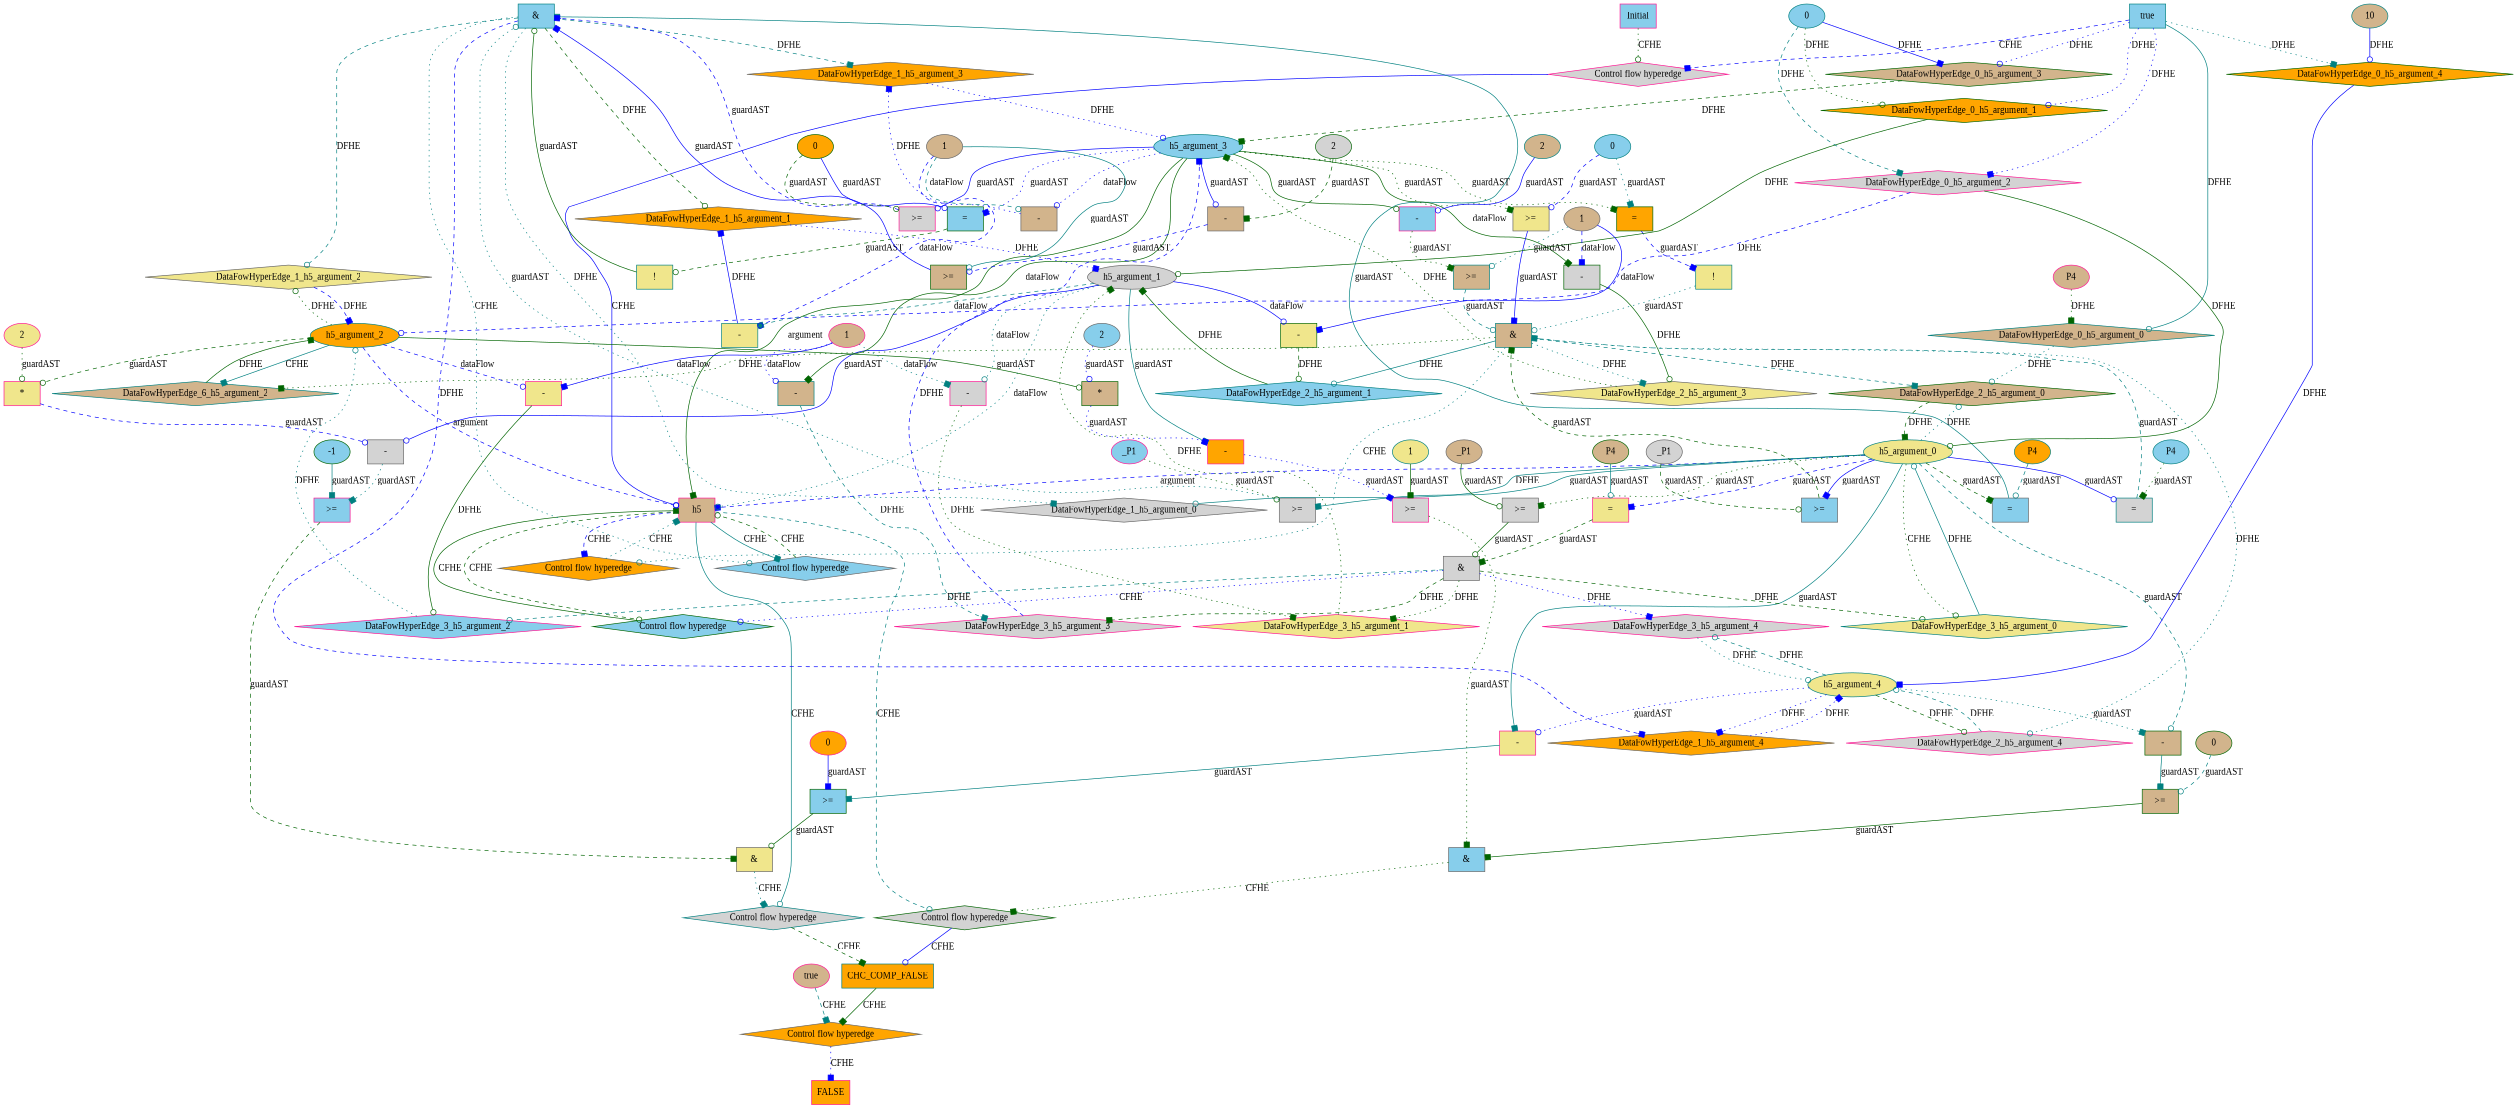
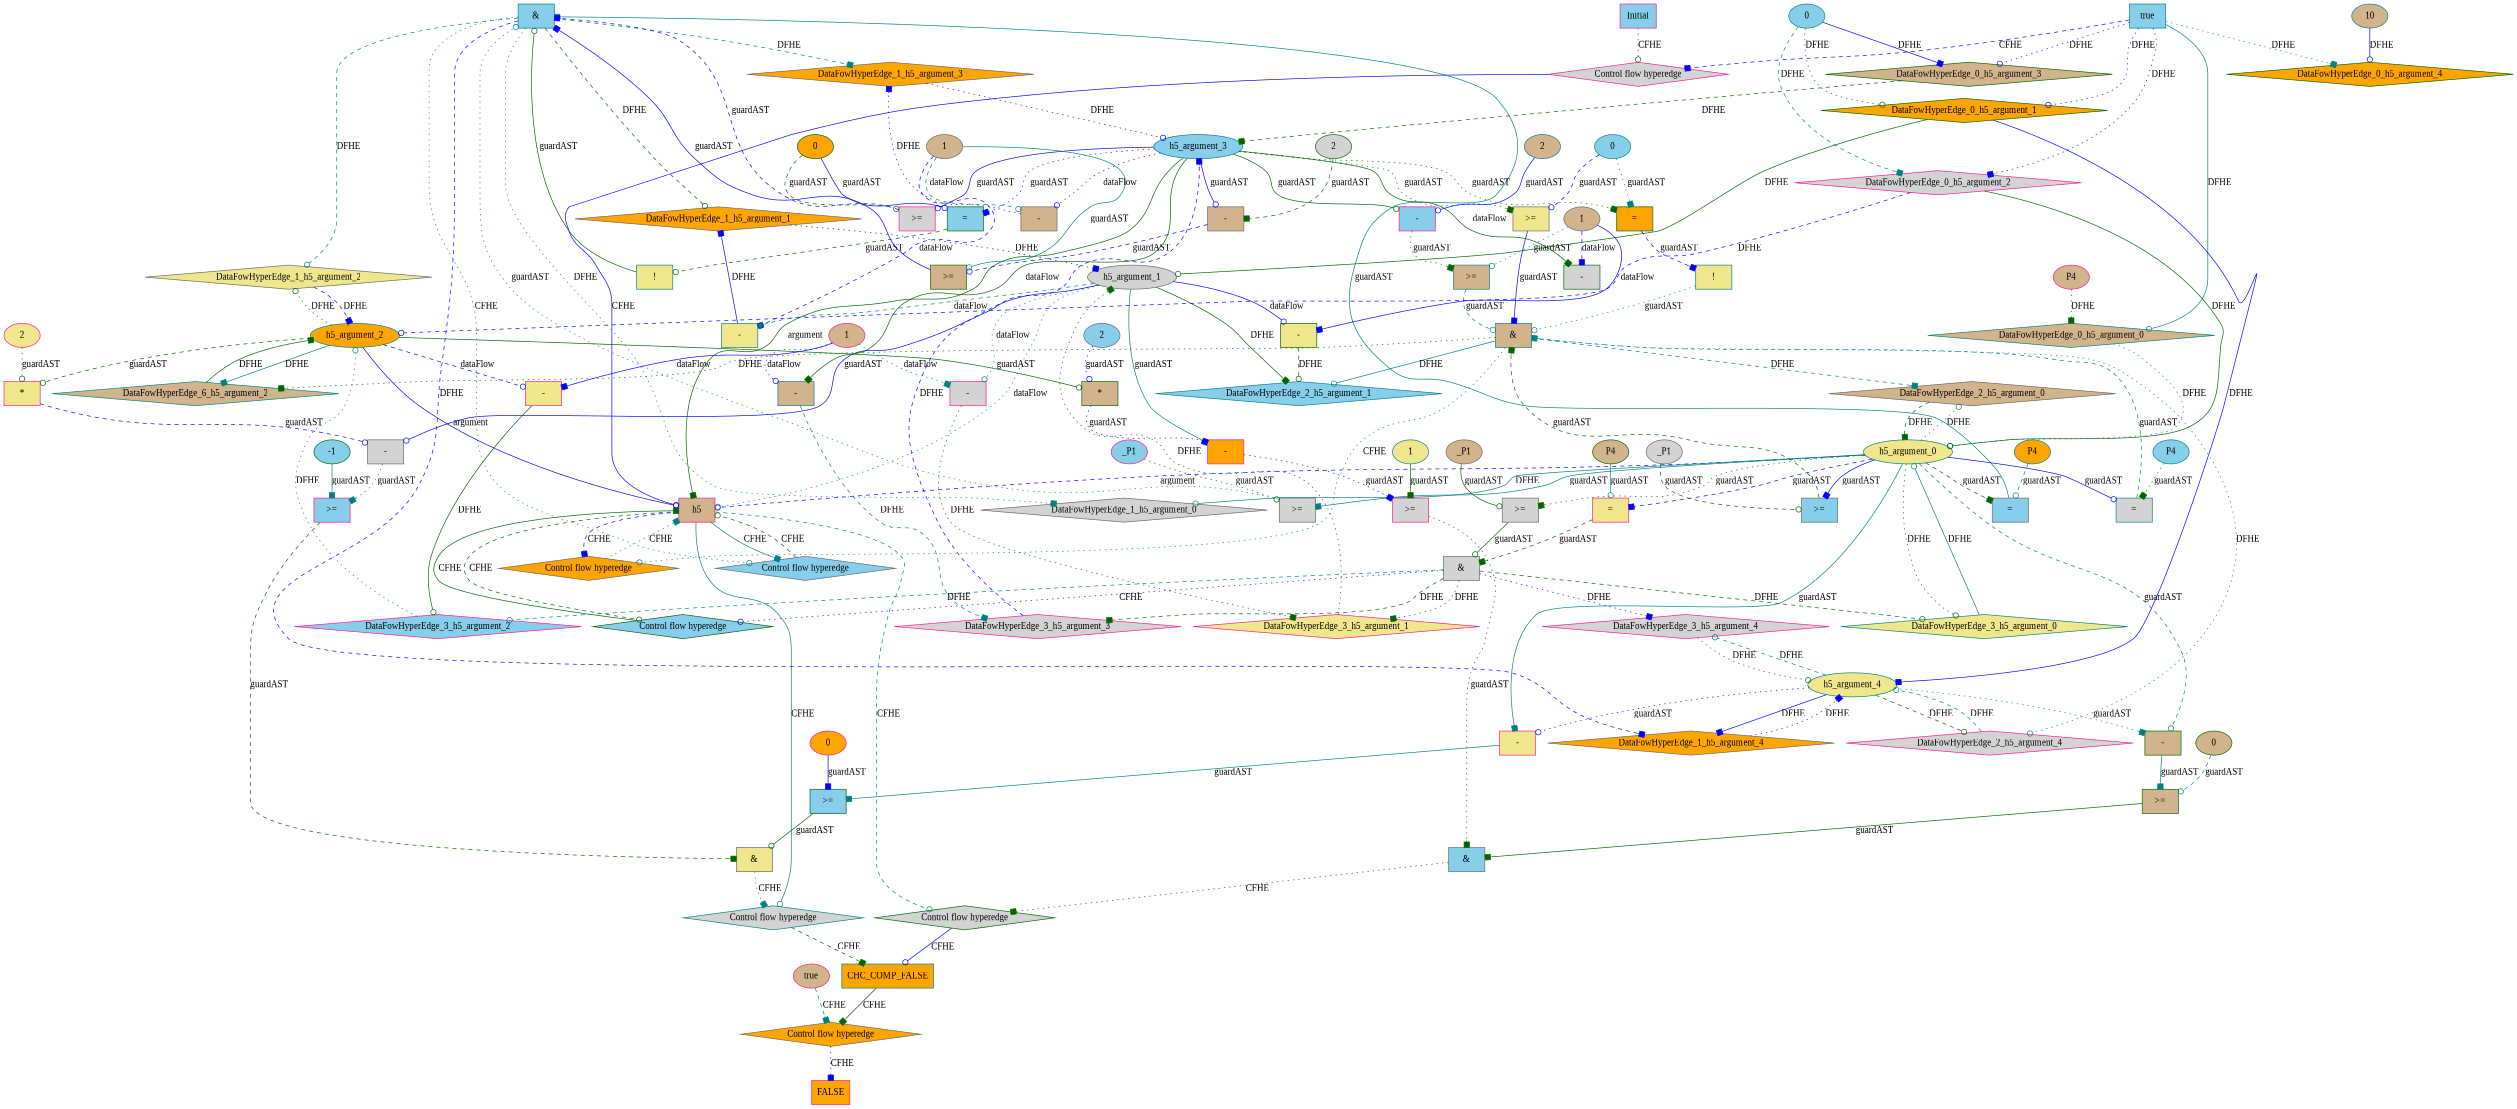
edge "DataFowHyperEdge_2_h5_argument_1" -> "h5_argument_1": reversed
edge "DataFowHyperEdge_0_h5_argument_0" -> "DataFowHyperEdge_2_h5_argument_0": now "DataFowHyperEdge_0_h5_argument_0" -> "h5_argument_0"
edge "h5_argument_2" -> "DataFowHyperEdge_6_h5_argument_2": label "CFHE" -> "DFHE"
node "DataFowHyperEdge_2_h5_argument_3": removed
node "DataFowHyperEdge_2_h5_argument_0": color darkgreen -> gray40
edge "h5_argument_2" -> "h5": style dashed -> solid
edge "h5_argument_0" -> "h5": arrowhead box -> odot
edge "DataFowHyperEdge_0_h5_argument_4" -> "h5_argument_4": now "DataFowHyperEdge_0_h5_argument_1" -> "h5_argument_4"
edge "h5_argument_0" -> "DataFowHyperEdge_3_h5_argument_0": label "CFHE" -> "DFHE"
edge "DataFowHyperEdge_3_h5_argument_4" -> "h5_argument_4": color teal -> darkgreen
edge "h5_argument_4" -> "DataFowHyperEdge_1_h5_argument_4": style dotted -> solid
